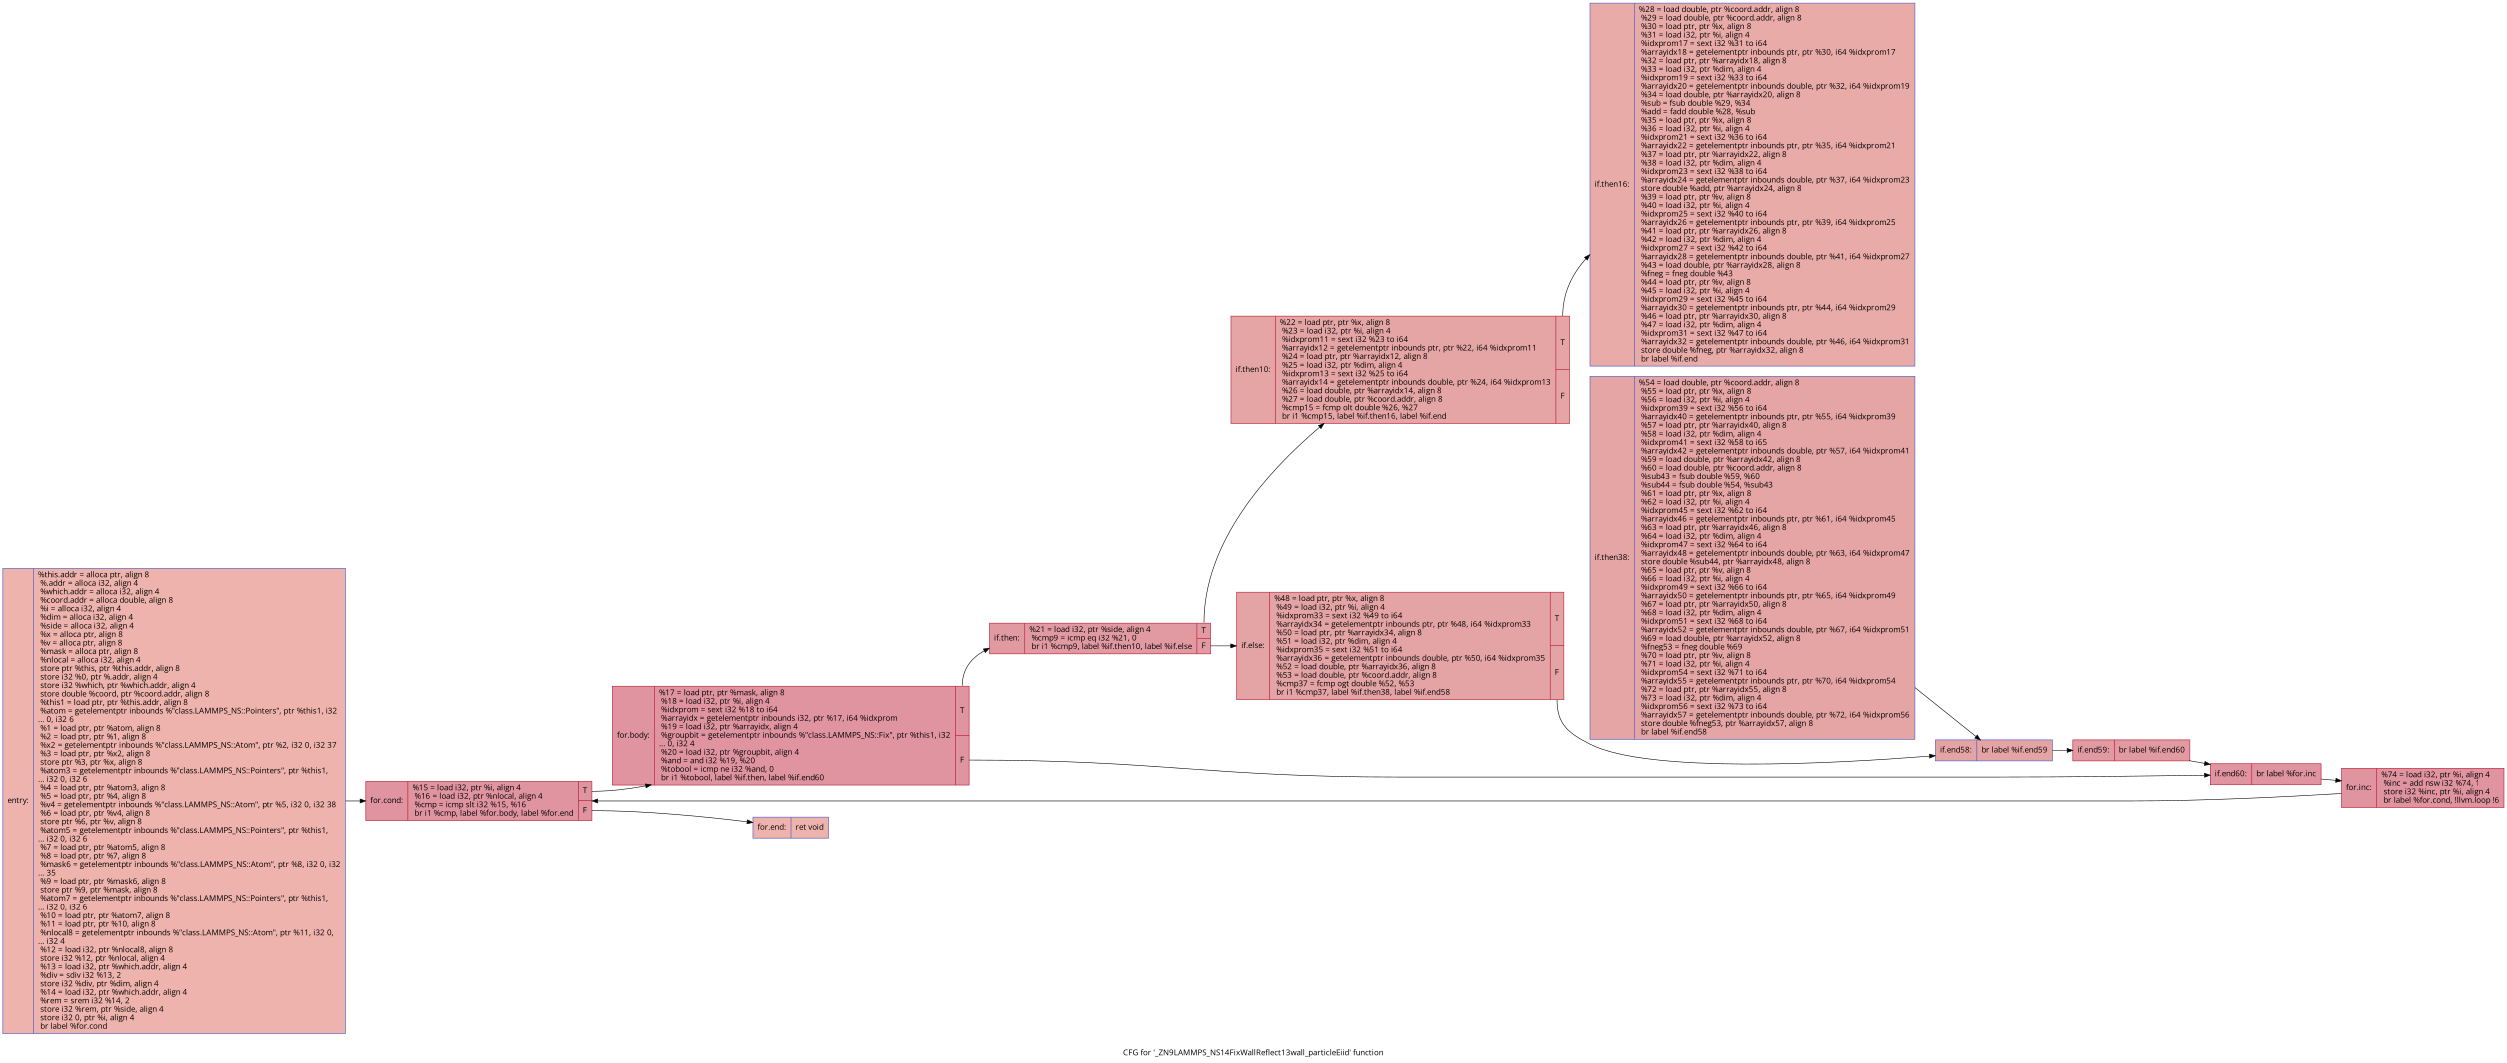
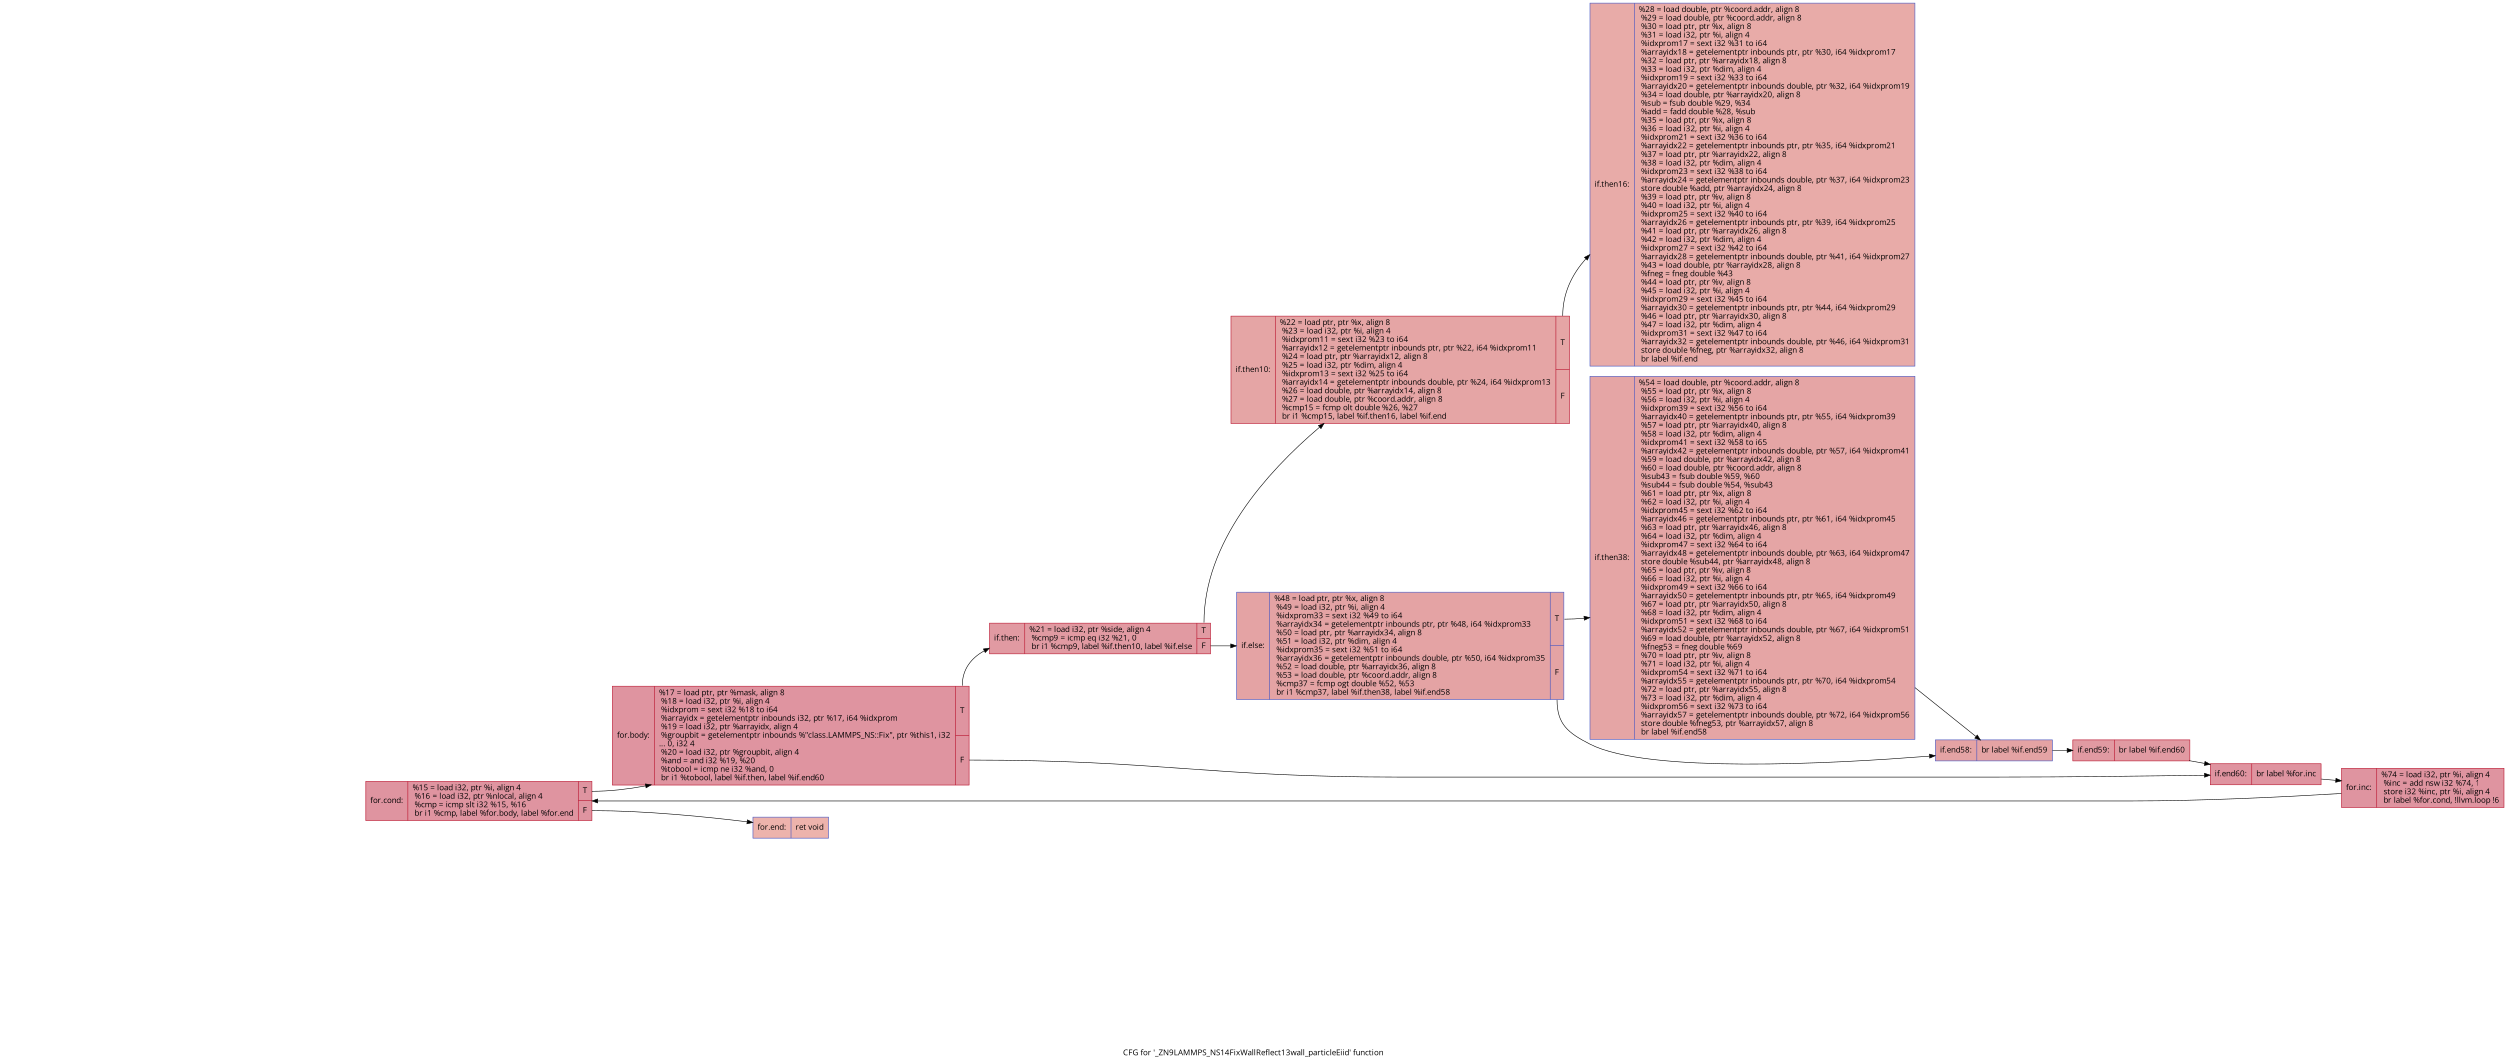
edge "if.else:" -> "if.then38:": added
node "if.else:": color #b70d28ff -> #3d50c3ff
node "entry:": removed
